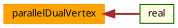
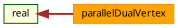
edge "real" -> "parallelDualVertex": reversed
